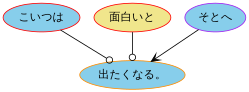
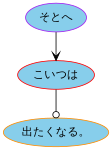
node "面白いと": removed
edge "そとへ" -> "出たくなる。": now "そとへ" -> "こいつは"
